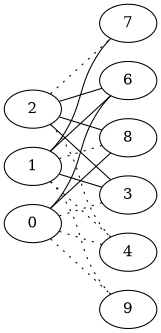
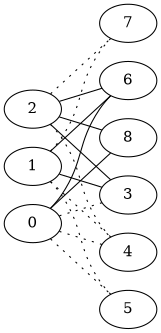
edge "7" -- "1": style solid -> dotted
edge "8" -- "1": removed
node "9": label "9" -> "5"
